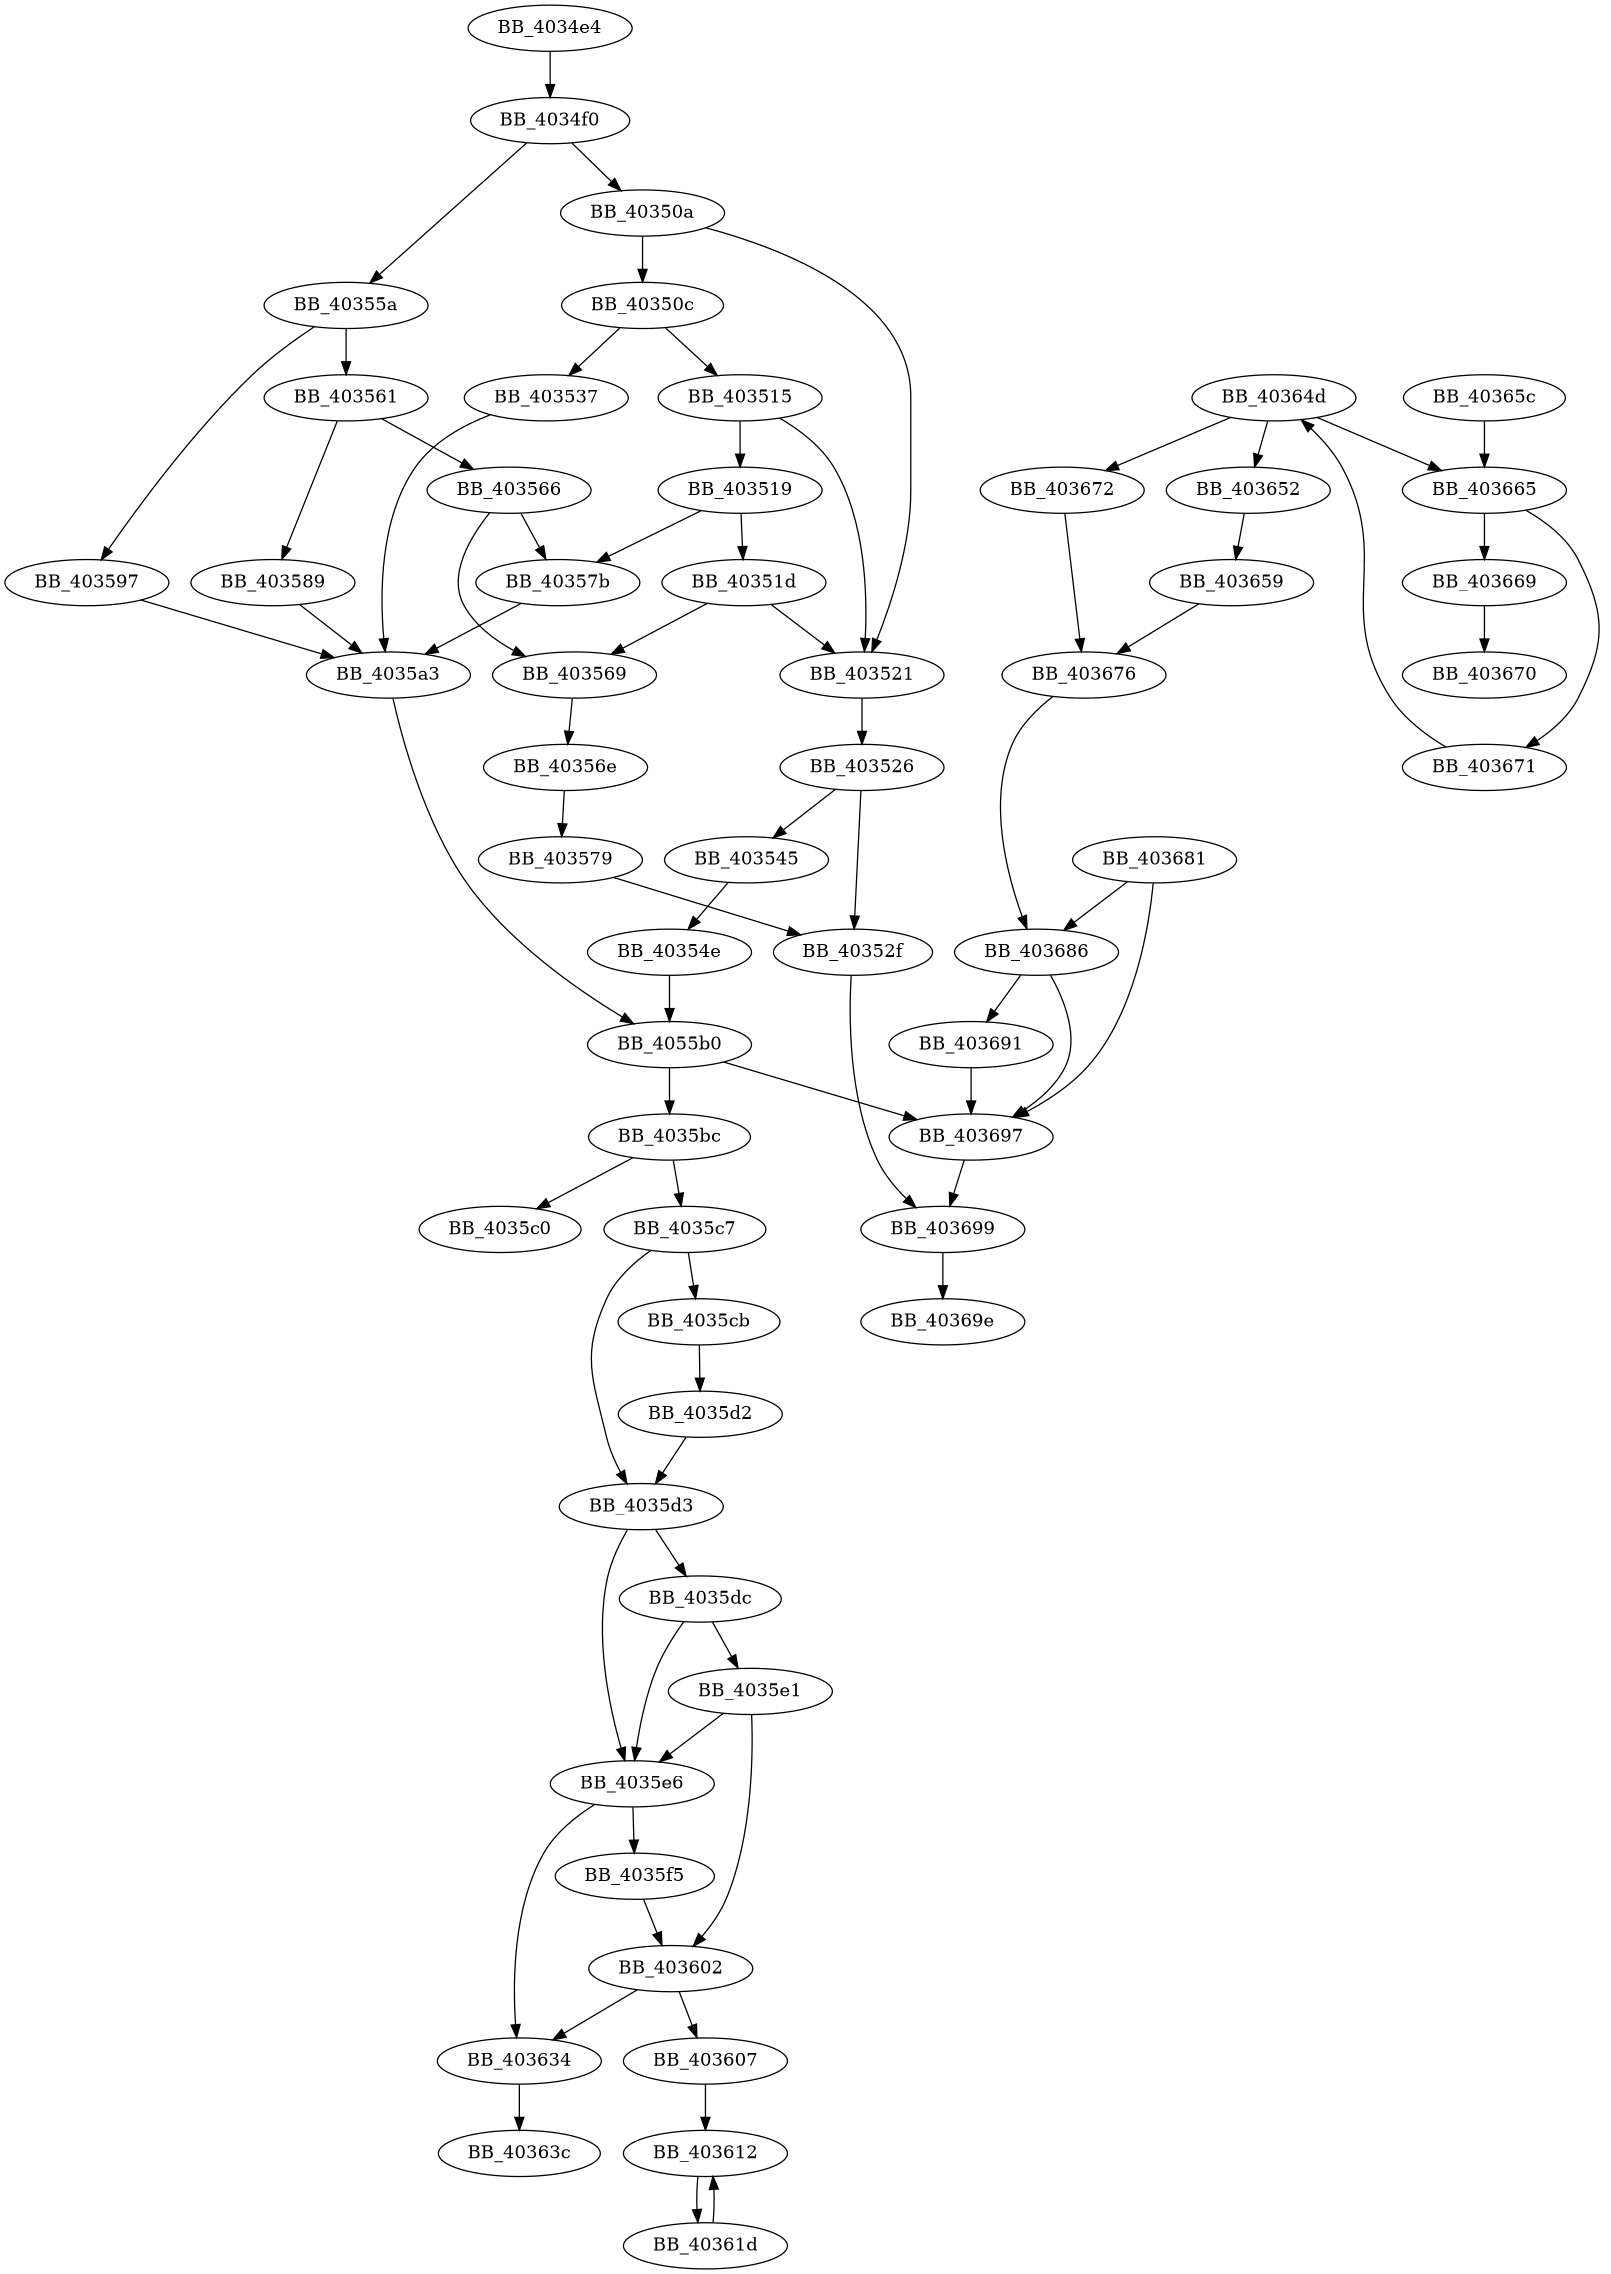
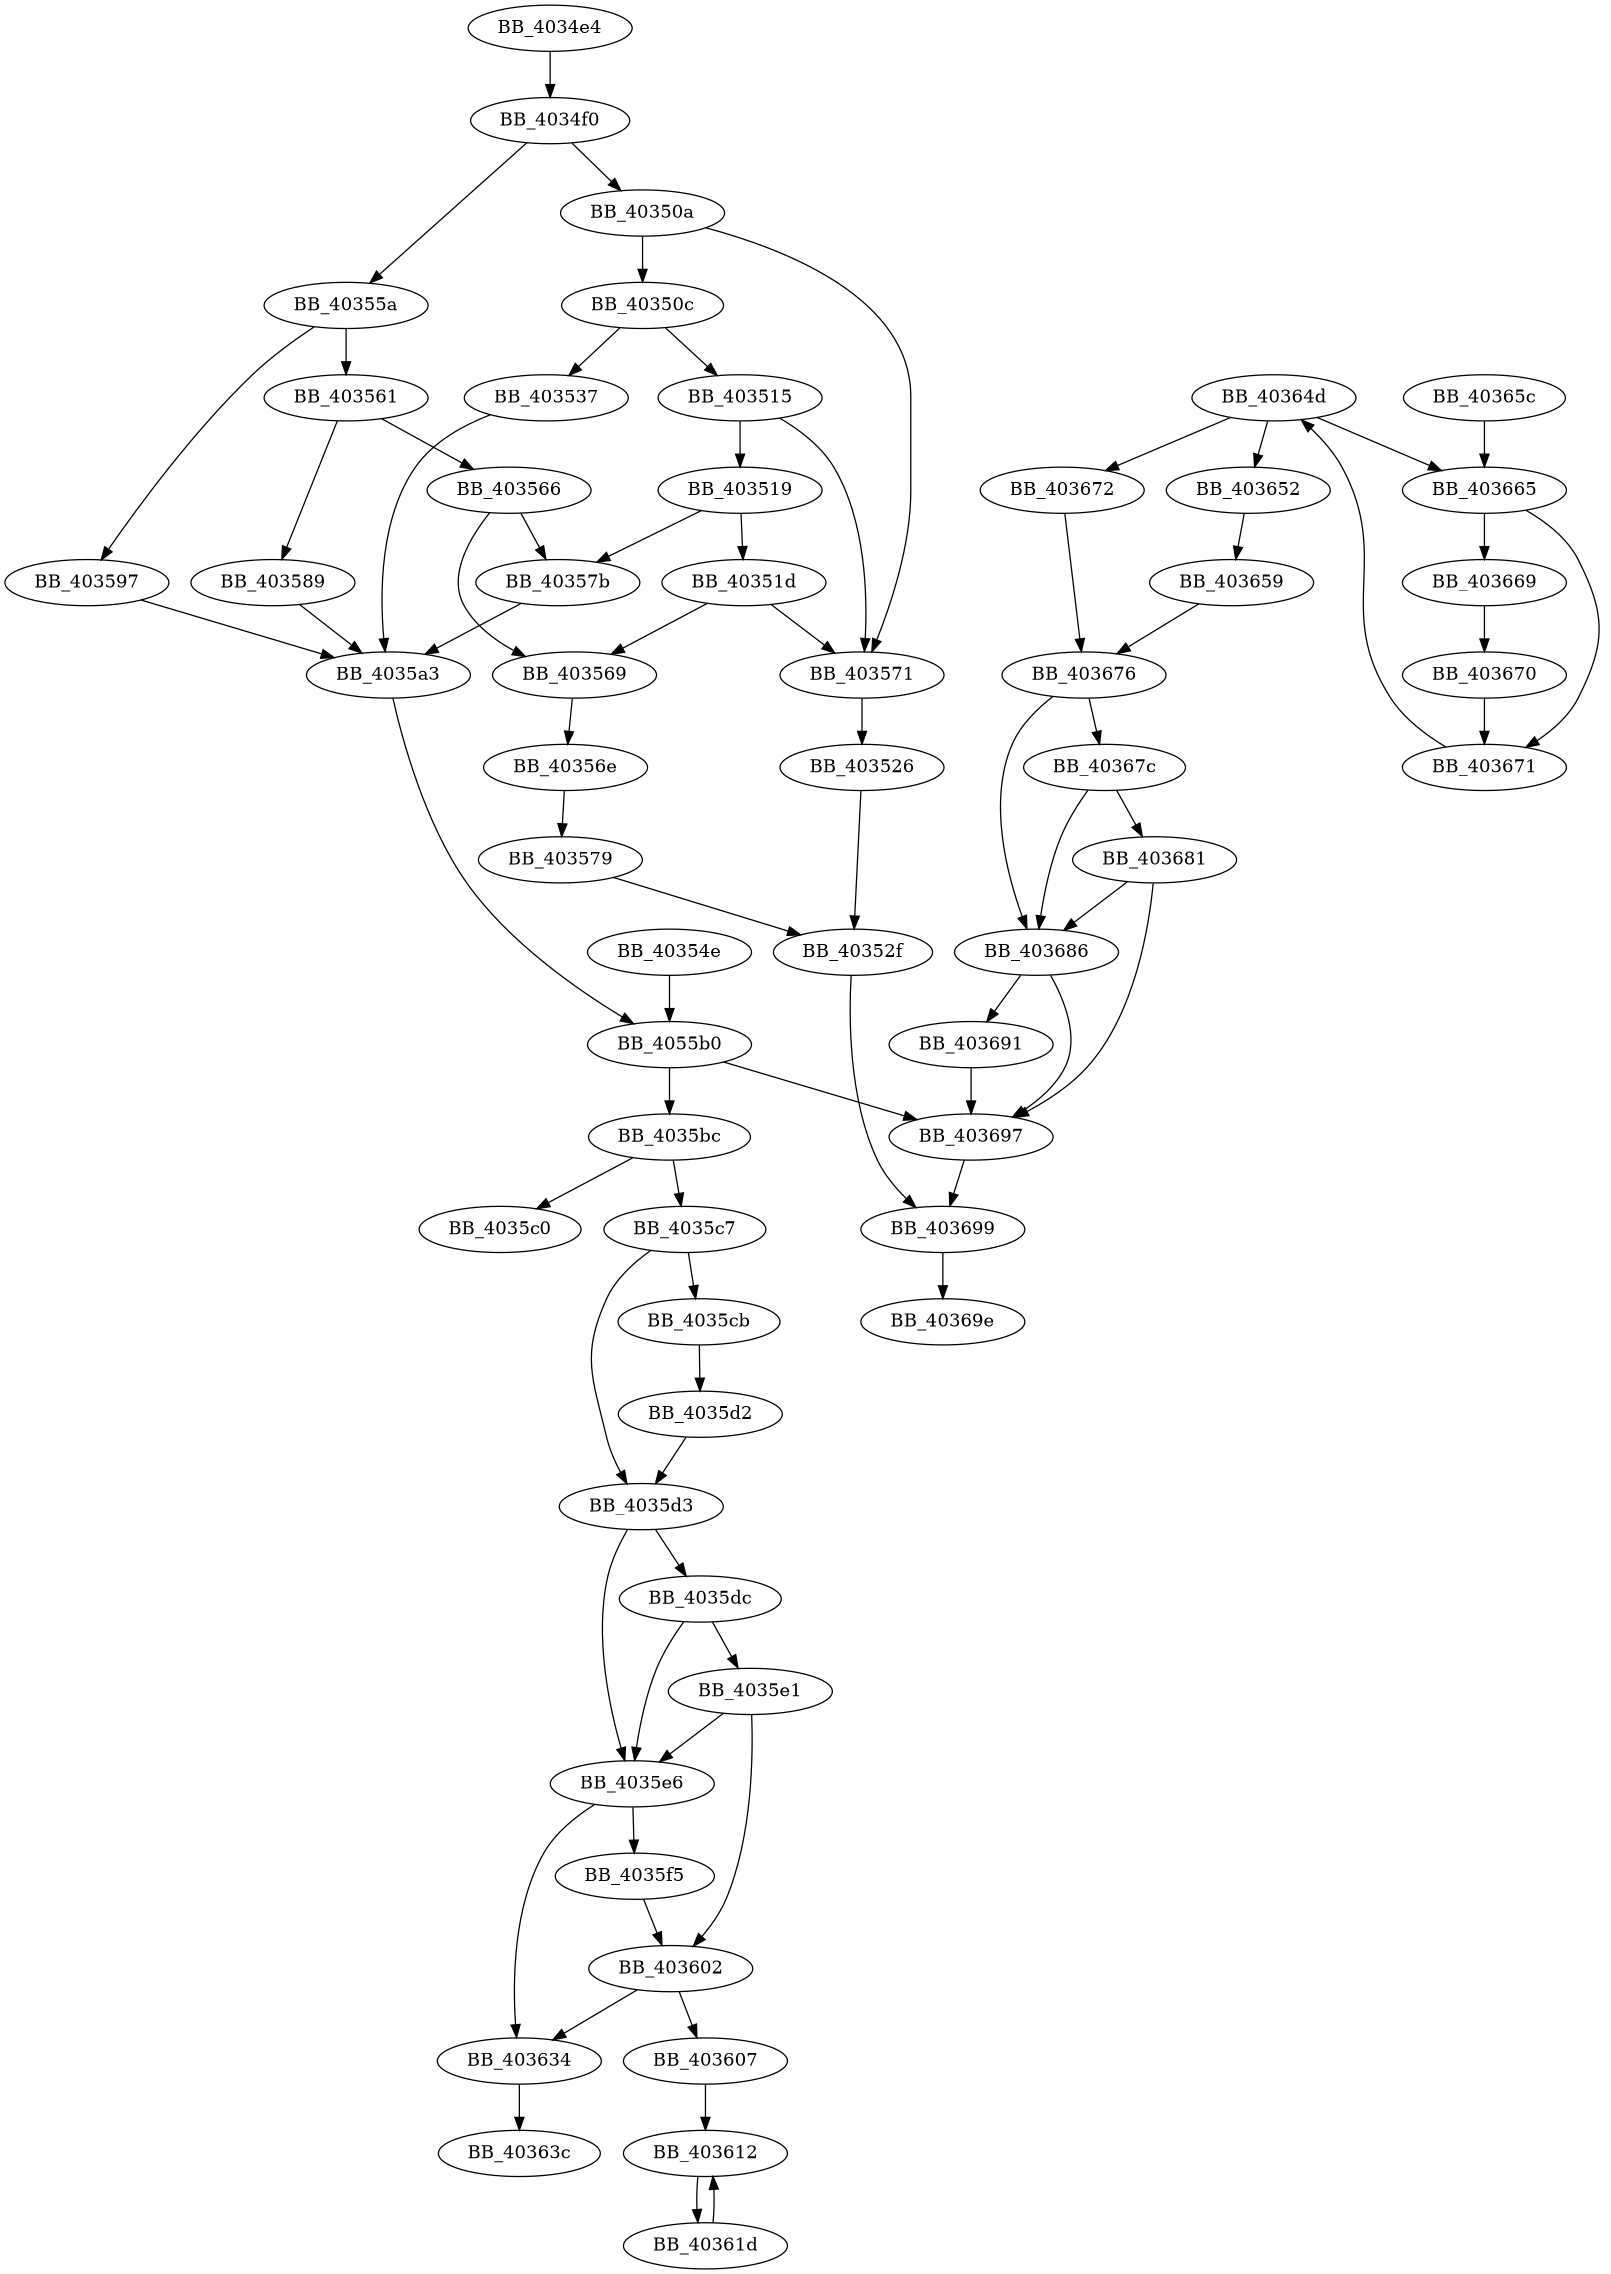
node "BB_403521": label "BB_403521" -> "BB_403571"
edge "BB_403670" -> "BB_403671": added
node "BB_40367c": added
node "BB_403545": removed
